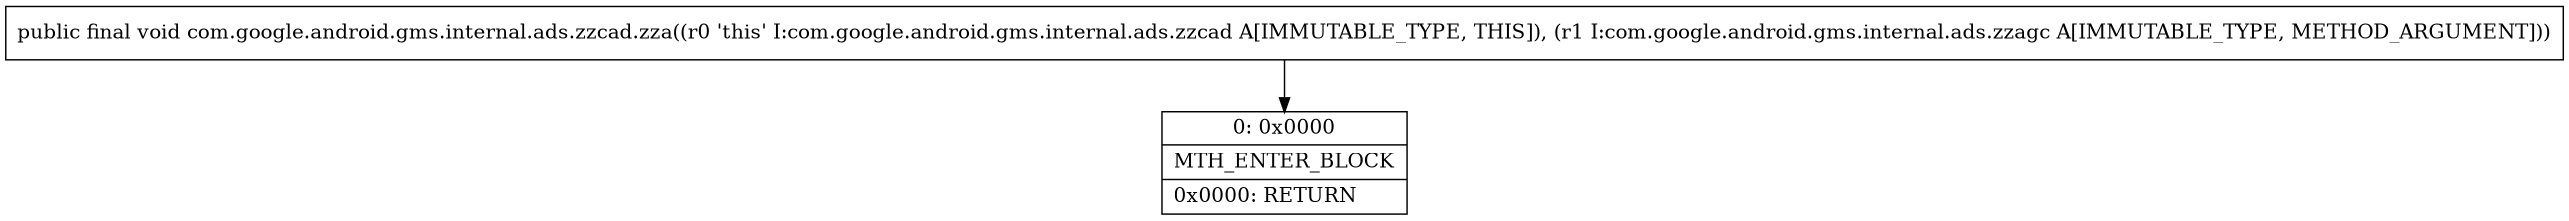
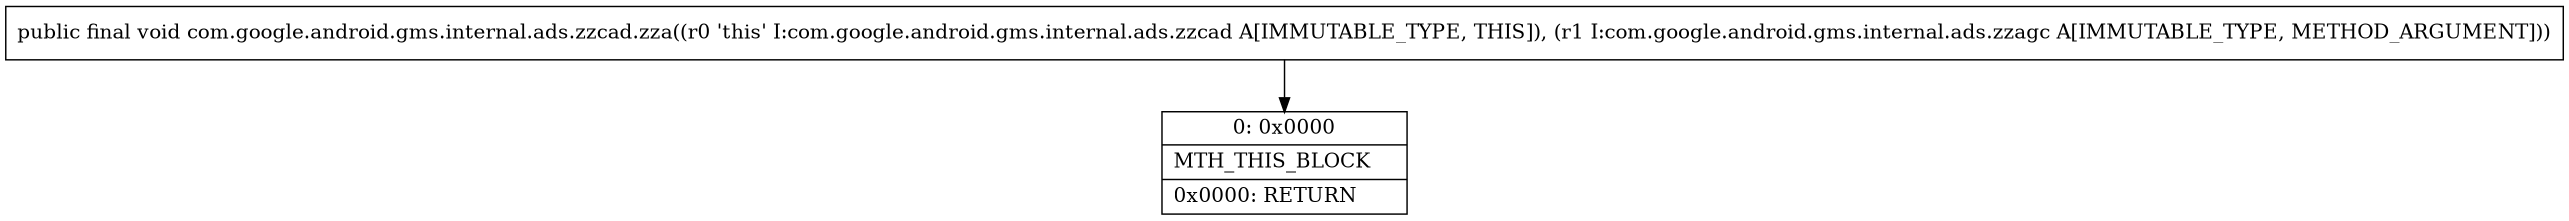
node "0: 0x0000": text "MTH_ENTER_BLOCK" -> "MTH_THIS_BLOCK"
